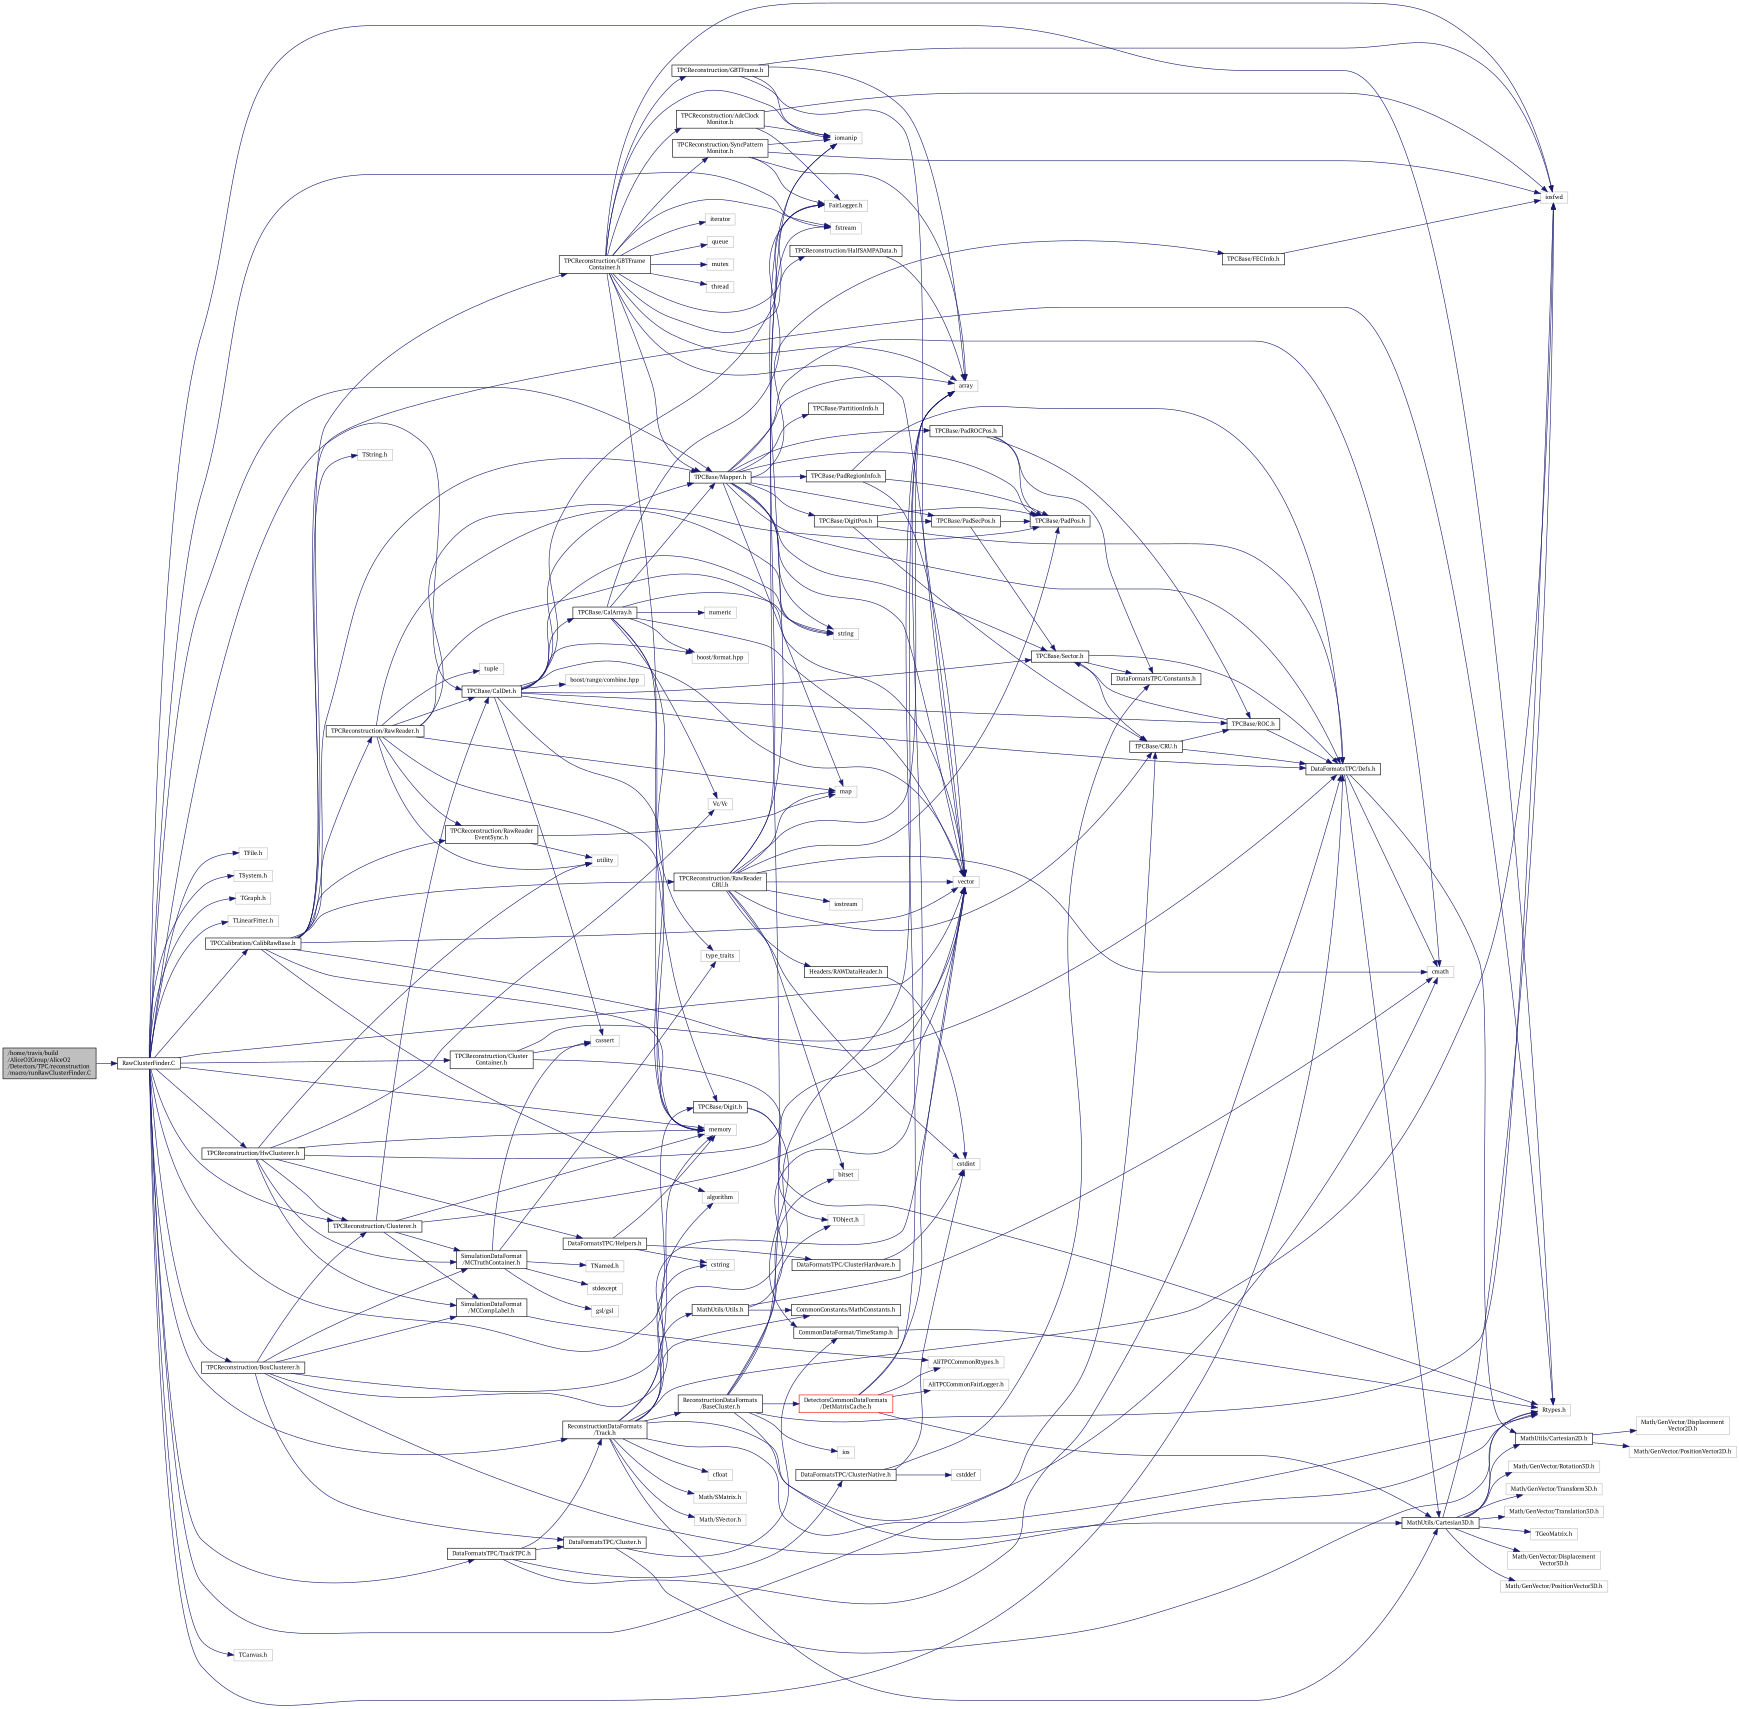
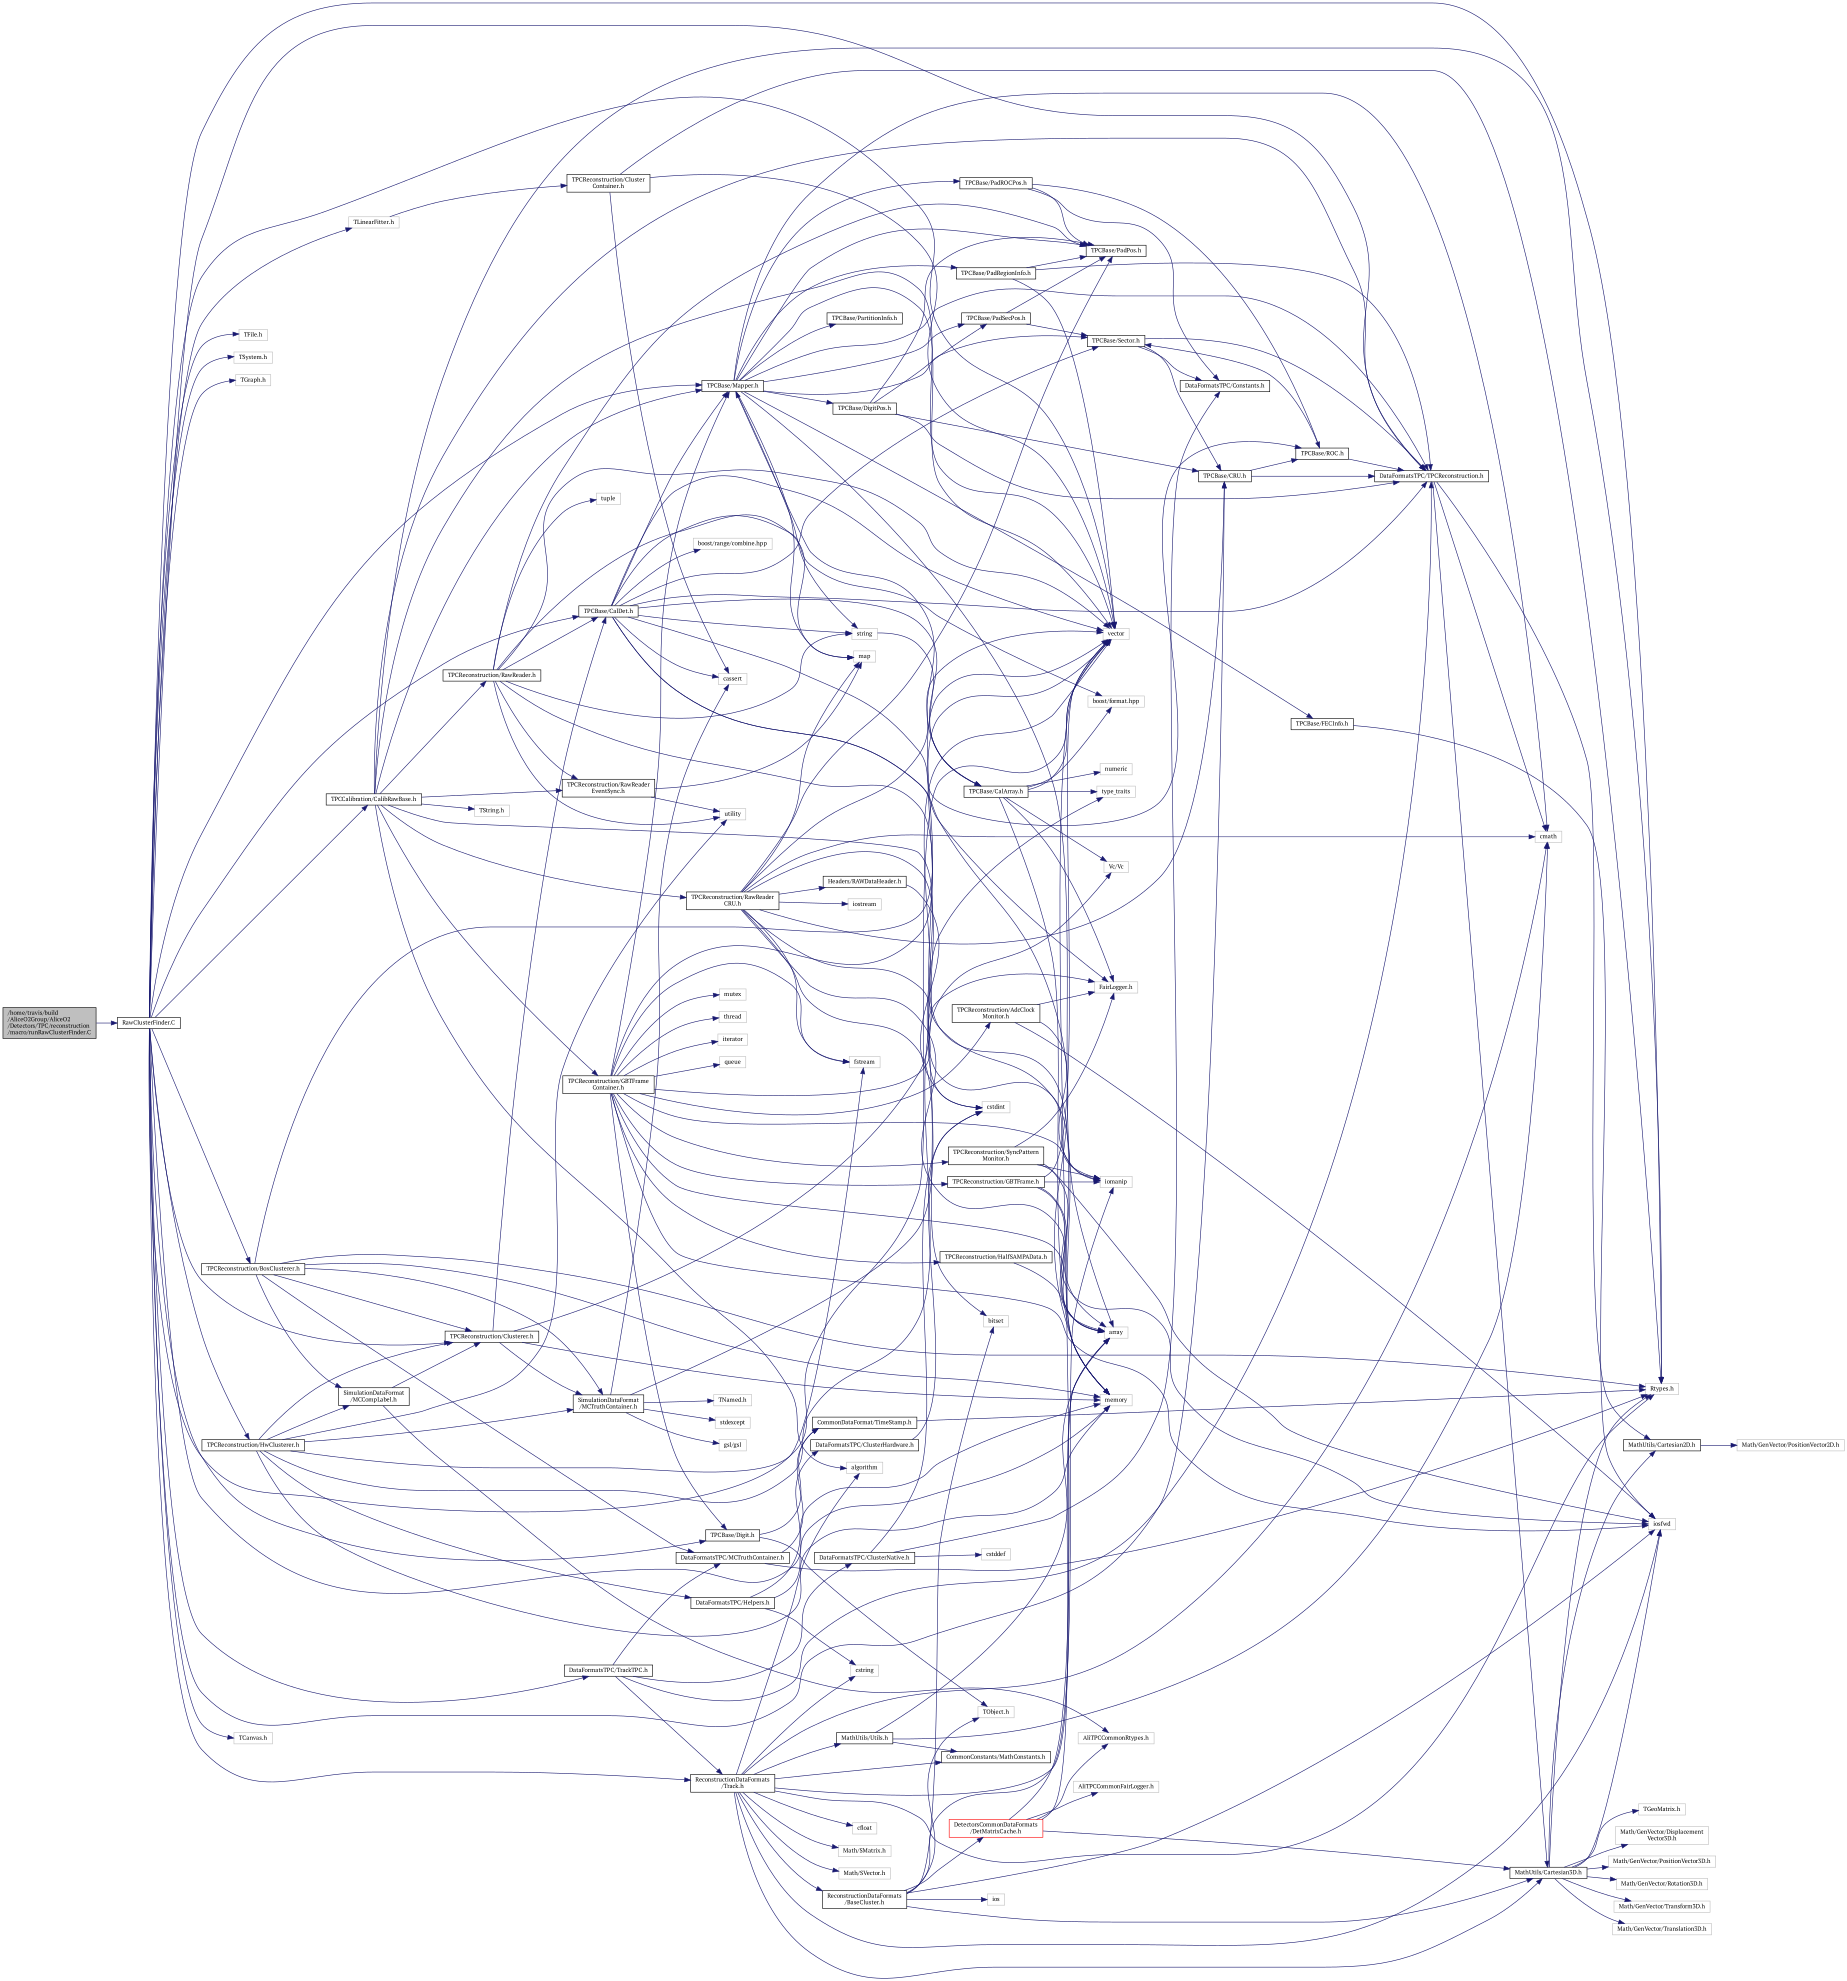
edge "TPCBase/CalArray.h" -> "string": reversed
node "DataFormatsTPC/Defs.h": label "DataFormatsTPC/Defs.h" -> "DataFormatsTPC/TPCReconstruction.h"
edge "RawClusterFinder.C" -> "TPCReconstruction/Cluster Container.h": now "TLinearFitter.h" -> "TPCReconstruction/Cluster Container.h"
edge "TPCReconstruction/Clusterer.h" -> "SimulationDataFormat /MCCompLabel.h": reversed
node "Math/GenVector/Displacement Vector2D.h": removed
node "DataFormatsTPC/Cluster.h": label "DataFormatsTPC/Cluster.h" -> "DataFormatsTPC/MCTruthContainer.h"
